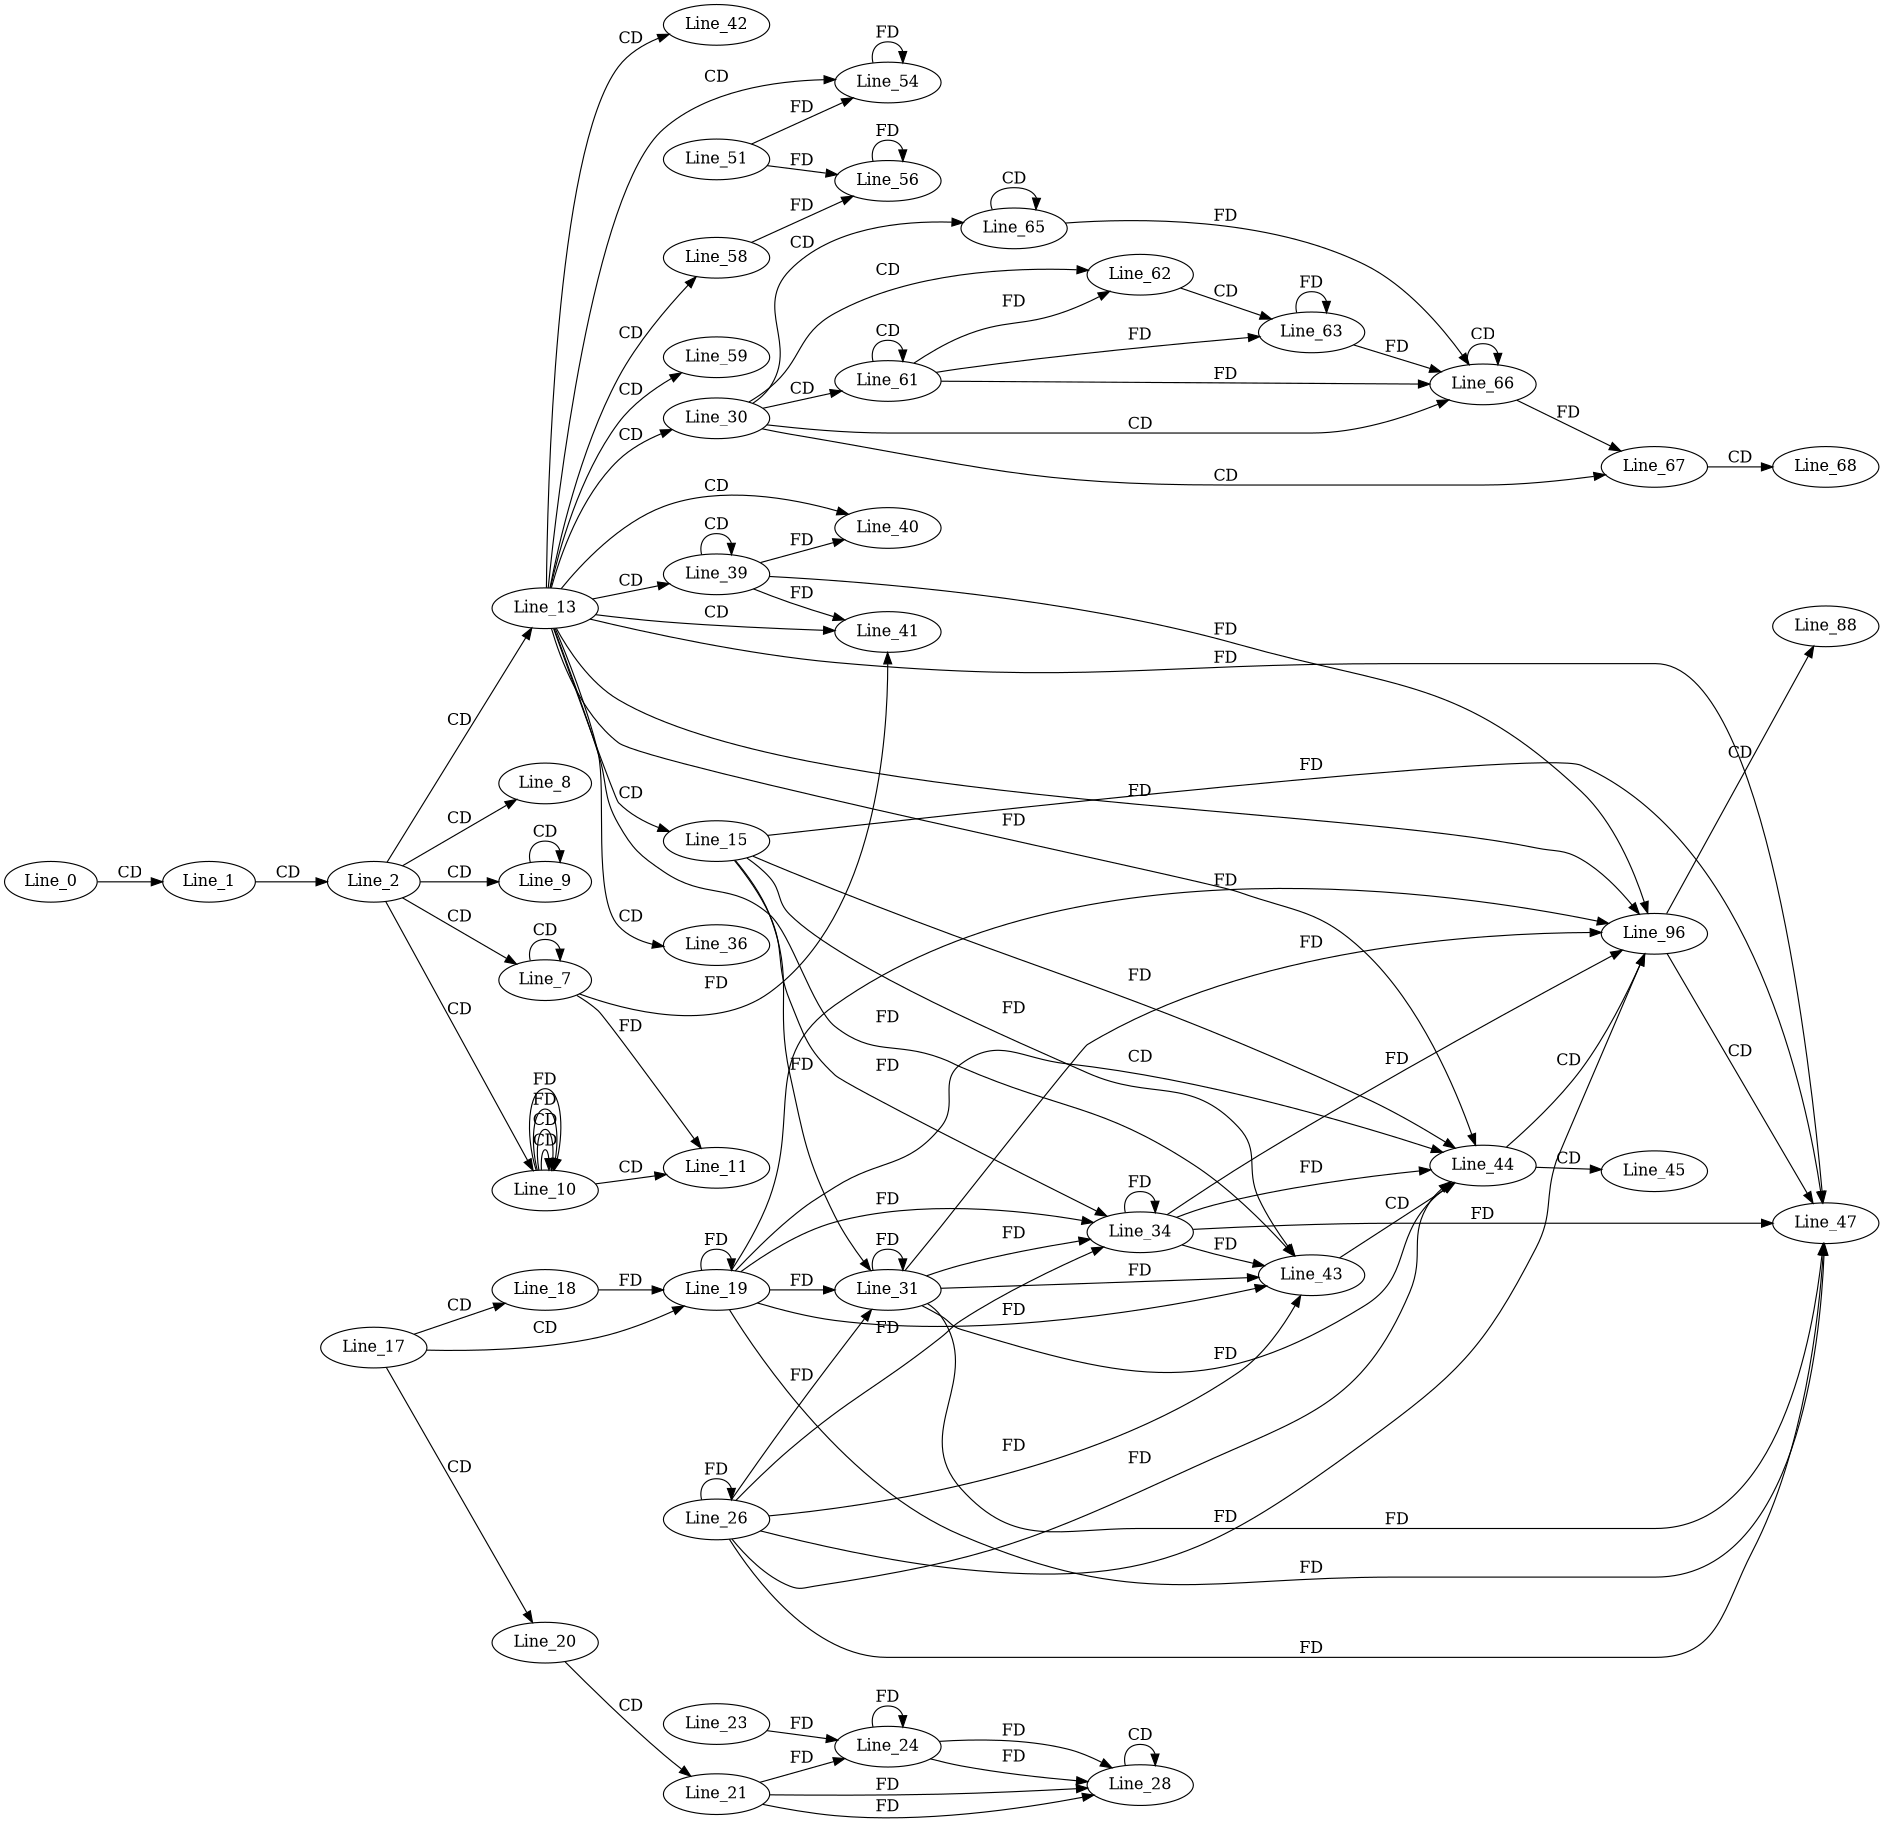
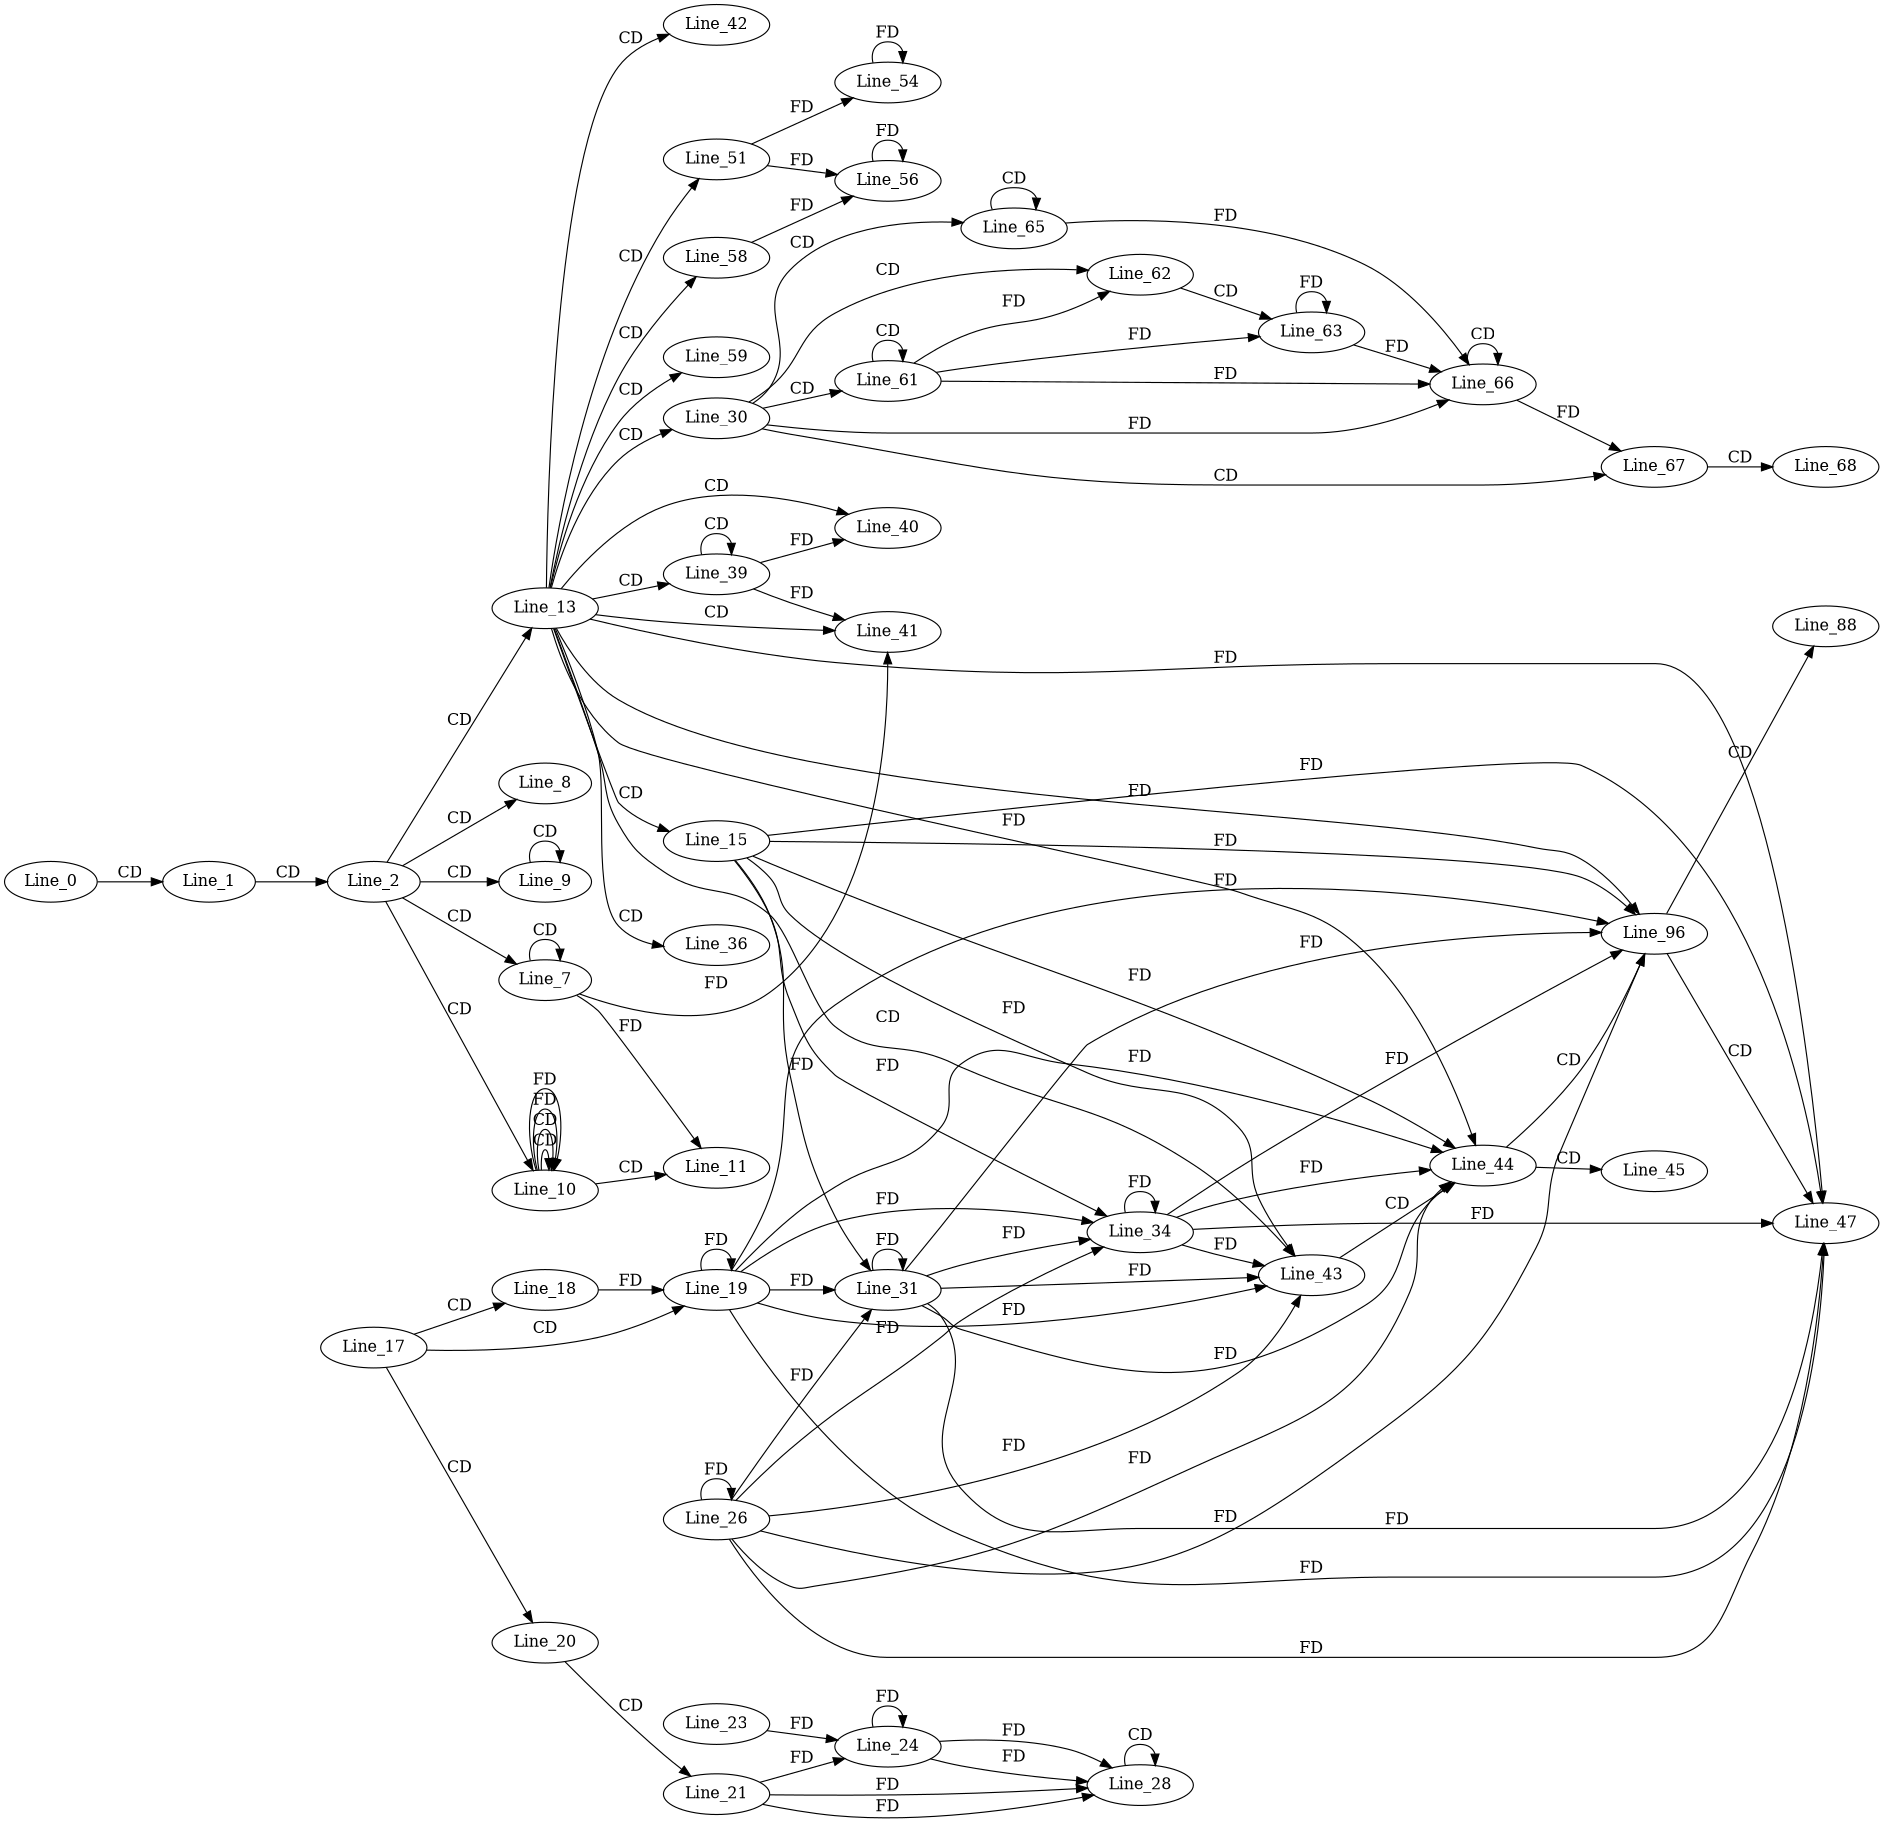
edge "Line_13" -> "Line_54": now "Line_13" -> "Line_51"
edge "Line_30" -> "Line_66": label "CD" -> "FD"
edge "Line_39" -> "Line_96": now "Line_15" -> "Line_96"
edge "Line_13" -> "Line_43": label "FD" -> "CD"
edge "Line_19" -> "Line_44": label "CD" -> "FD"
